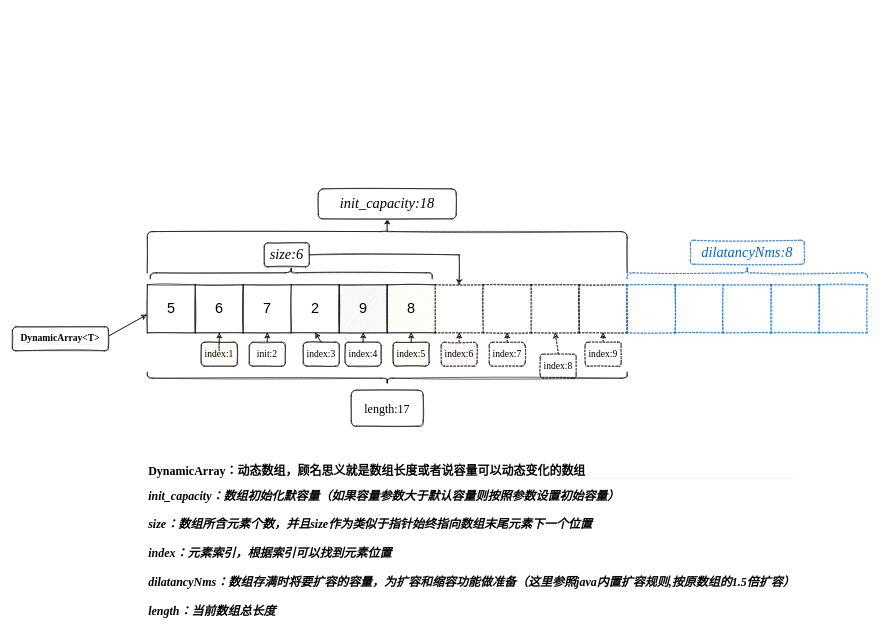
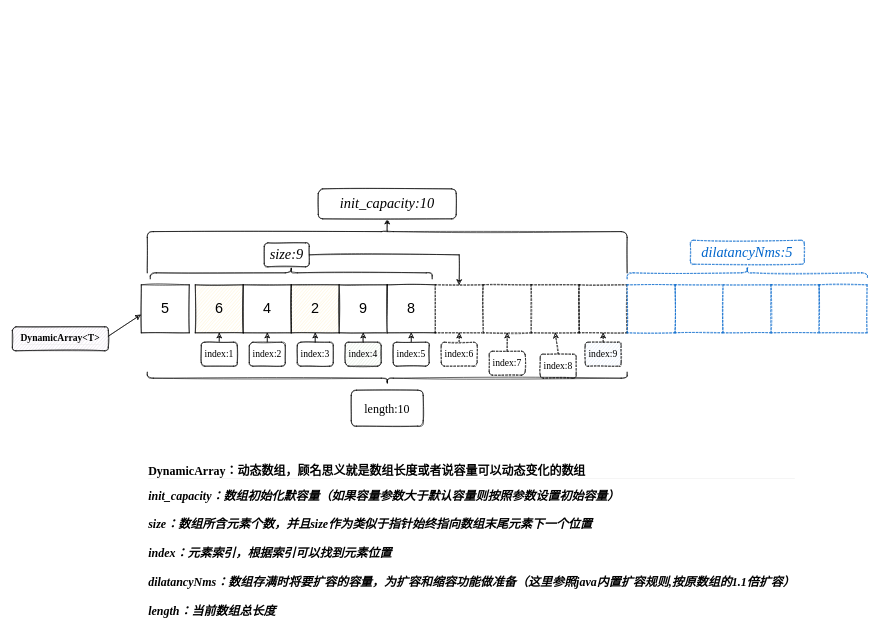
node "init_capacity:18": label "init_capacity:18" -> "init_capacity:10"
node "dilatancyNms:8": label "dilatancyNms:8" -> "dilatancyNms:5"
node "size:6": label "size:6" -> "size:9"
node "5": moved (171, 309) -> (165, 309)
node "6": fillcolor #ffffff -> #fff2cc
node "7": label "7" -> "4"
node "2": fillcolor #ffffff -> #fff2cc
node "9": fillcolor #d5e8d4 -> #ffffff
node "8": fillcolor #fff2cc -> #ffffff
node "DynamicArray<T>": fillcolor #ffffff -> #e1d5e7
node "index:1": fillcolor #ffe6cc -> #ffffff
node "init:2": label "init:2" -> "index:2"
node "index:3": moved (321, 354) -> (315, 354)
node "index:4": fillcolor #ffffff -> #d5e8d4
node "index:5": fillcolor #fff2cc -> #ffffff
node "index:6": fillcolor #f8cecc -> #ffffff
node "index:7": moved (507, 354) -> (507, 363)
node "index:9": fillcolor #ffffff -> #dae8fc
node "length:17": label "length:17" -> "length:10"
node "DynamicArray：动态数组，顾名思义就是数组长度或者说容量可以动态变化的数组 init_capacity：数组初始化默容量（如果容量参数大于默认容量则按照参数设置初始容量） size：数组所含元素个数，并且size作为类似于指针始终指向数组末尾元素下一个位置 index：元素索引，根据索引可以找到元素位置 dilatancyNms：数组存满时将要扩容的容量，为扩容和缩容功能做准备（这里参照java内置扩容规则,按原数组的1.5倍扩容） length：当前数组总长度": label "DynamicArray：动态数组，顾名思义就是数组长度或者说容量可以动态变化的数组 init_capacity：数组初始化默容量（如果容量参数大于默认容量则按照参数设置初始容量） size：数组所含元素个数，并且size作为类似于指针始终指向数组末尾元素下一个位置 index：元素索引，根据索引可以找到元素位置 dilatancyNms：数组存满时将要扩容的容量，为扩容和缩容功能做准备（这里参照java内置扩容规则,按原数组的1.5倍扩容） length：当前数组总长度" -> "DynamicArray：动态数组，顾名思义就是数组长度或者说容量可以动态变化的数组 init_capacity：数组初始化默容量（如果容量参数大于默认容量则按照参数设置初始容量） size：数组所含元素个数，并且size作为类似于指针始终指向数组末尾元素下一个位置 index：元素索引，根据索引可以找到元素位置 dilatancyNms：数组存满时将要扩容的容量，为扩容和缩容功能做准备（这里参照java内置扩容规则,按原数组的1.1倍扩容） length：当前数组总长度"
